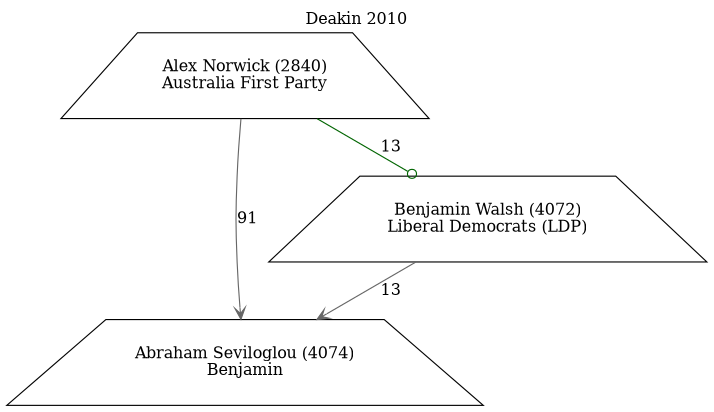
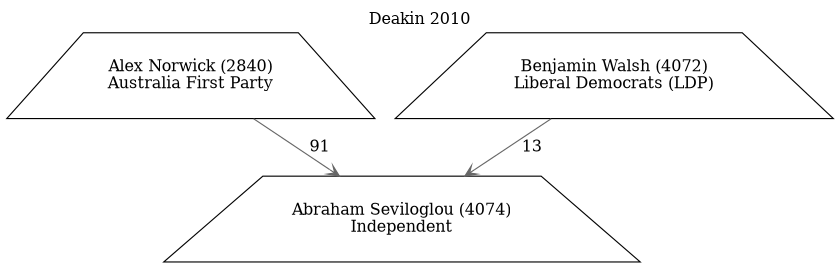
edge "Alex Norwick (2840) Australia First Party" -> "Benjamin Walsh (4072) Liberal Democrats (LDP)": removed, label "13"
node "Abraham Seviloglou (4074) Benjamin": label "Abraham Seviloglou (4074) Benjamin" -> "Abraham Seviloglou (4074) Independent"
